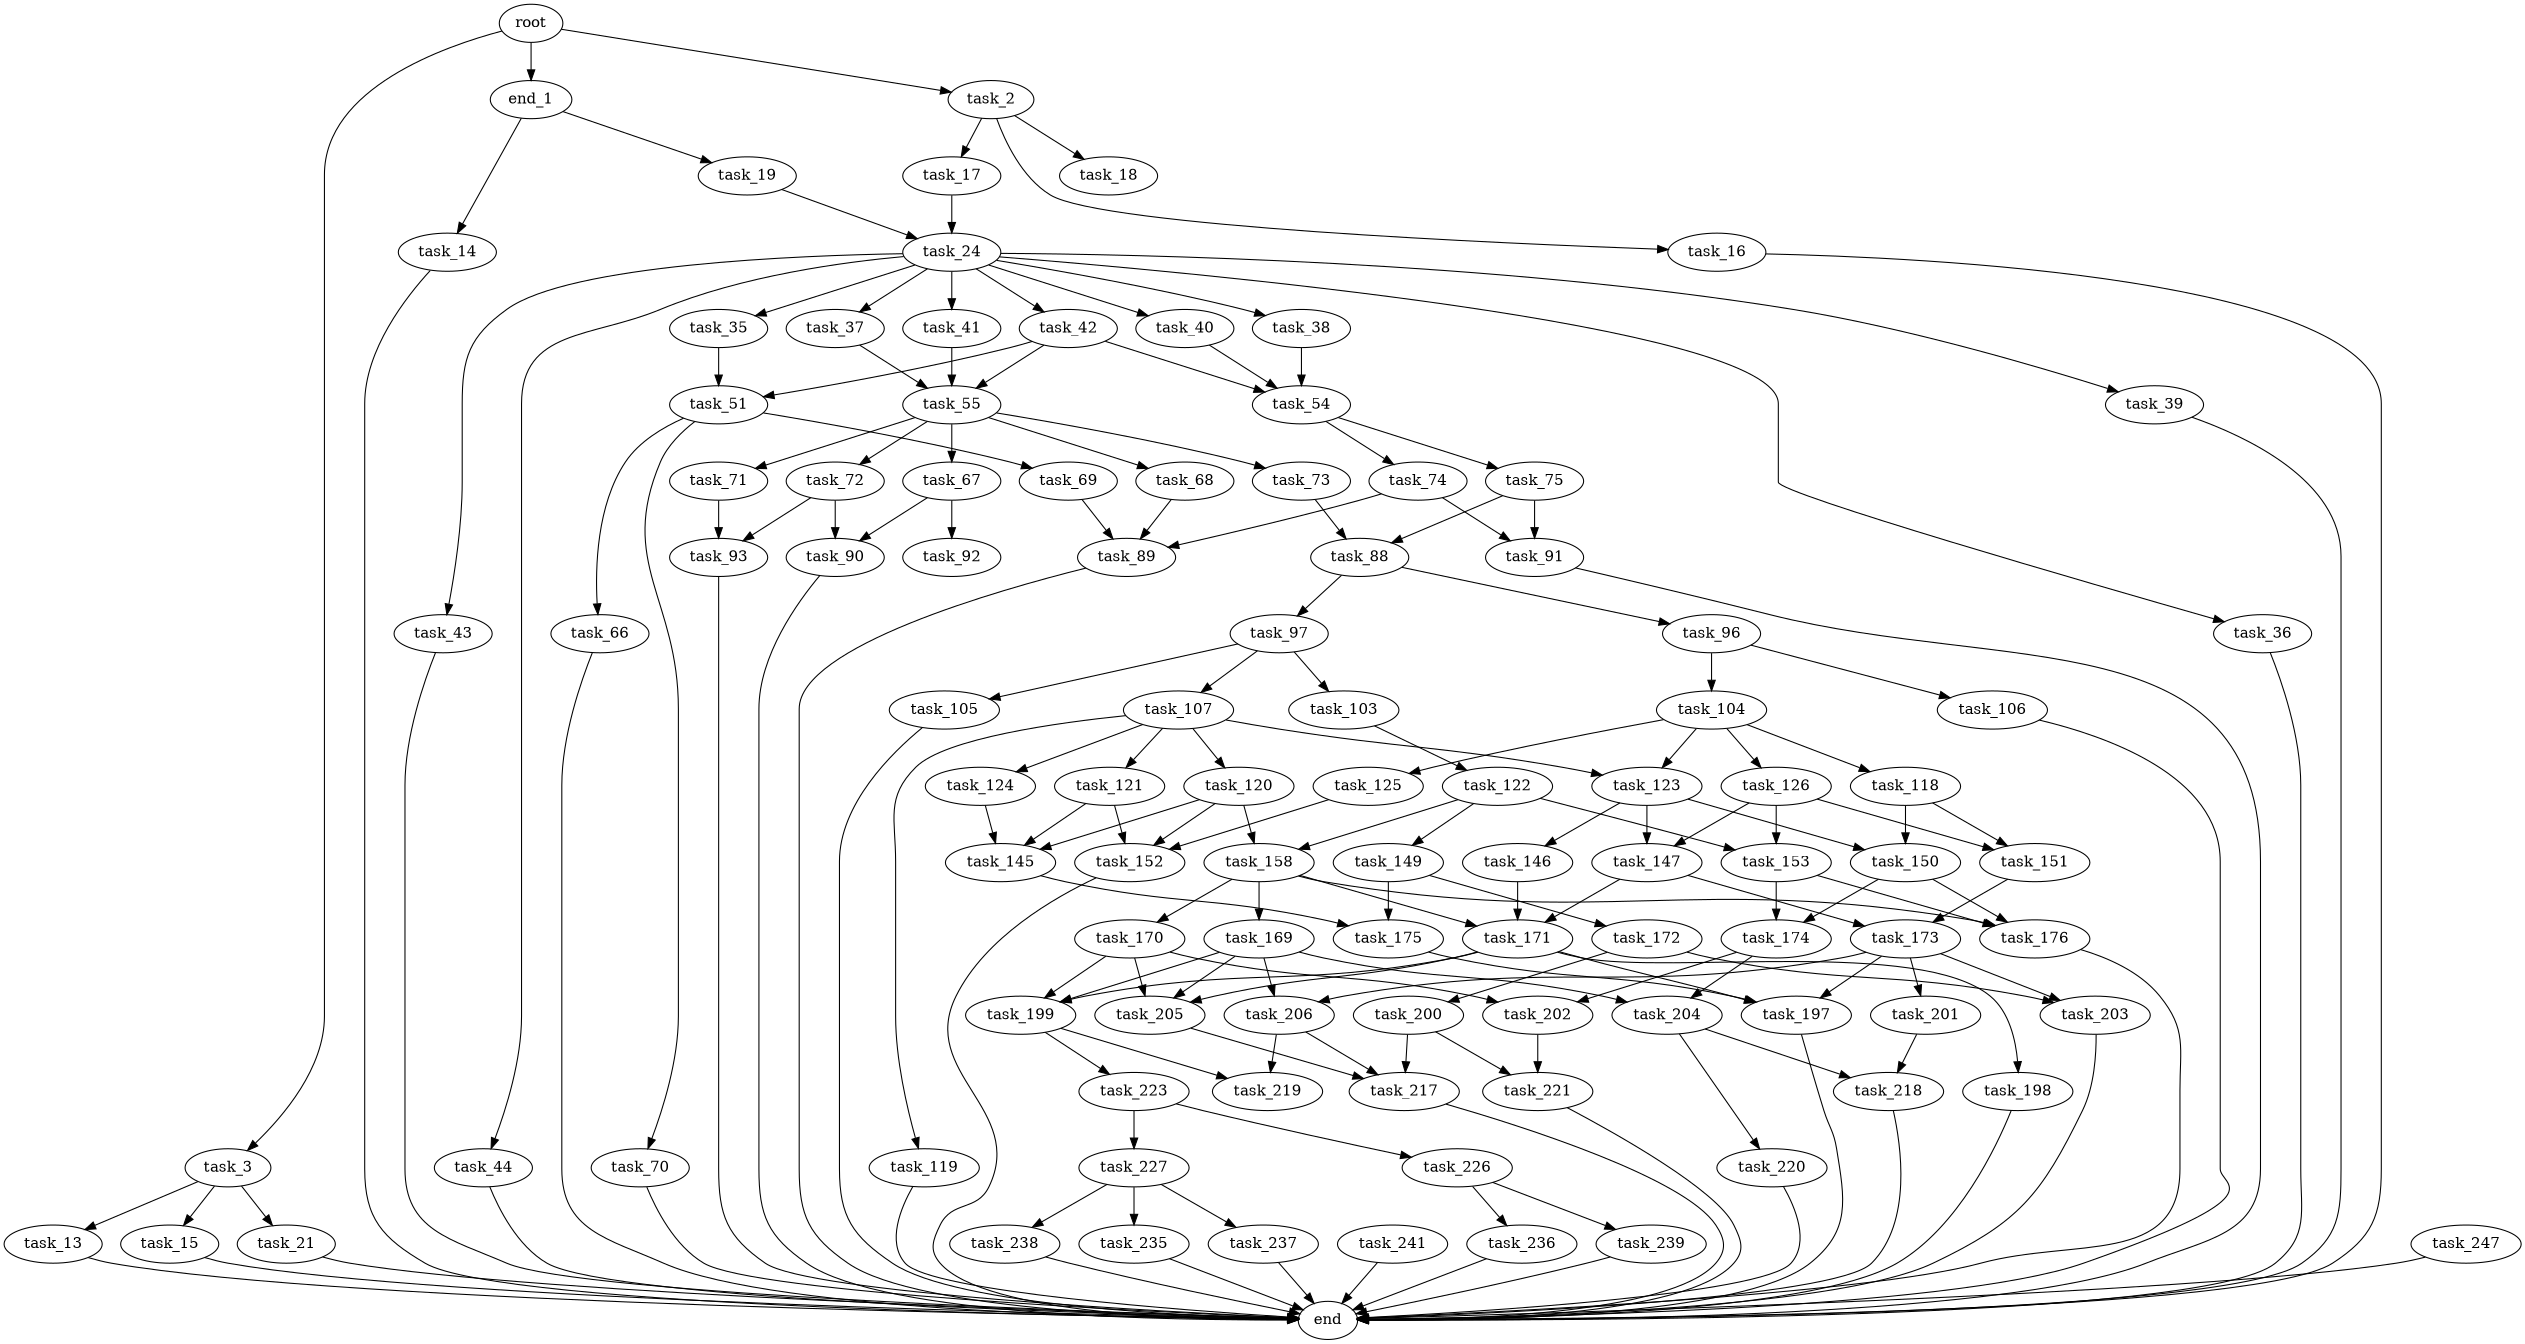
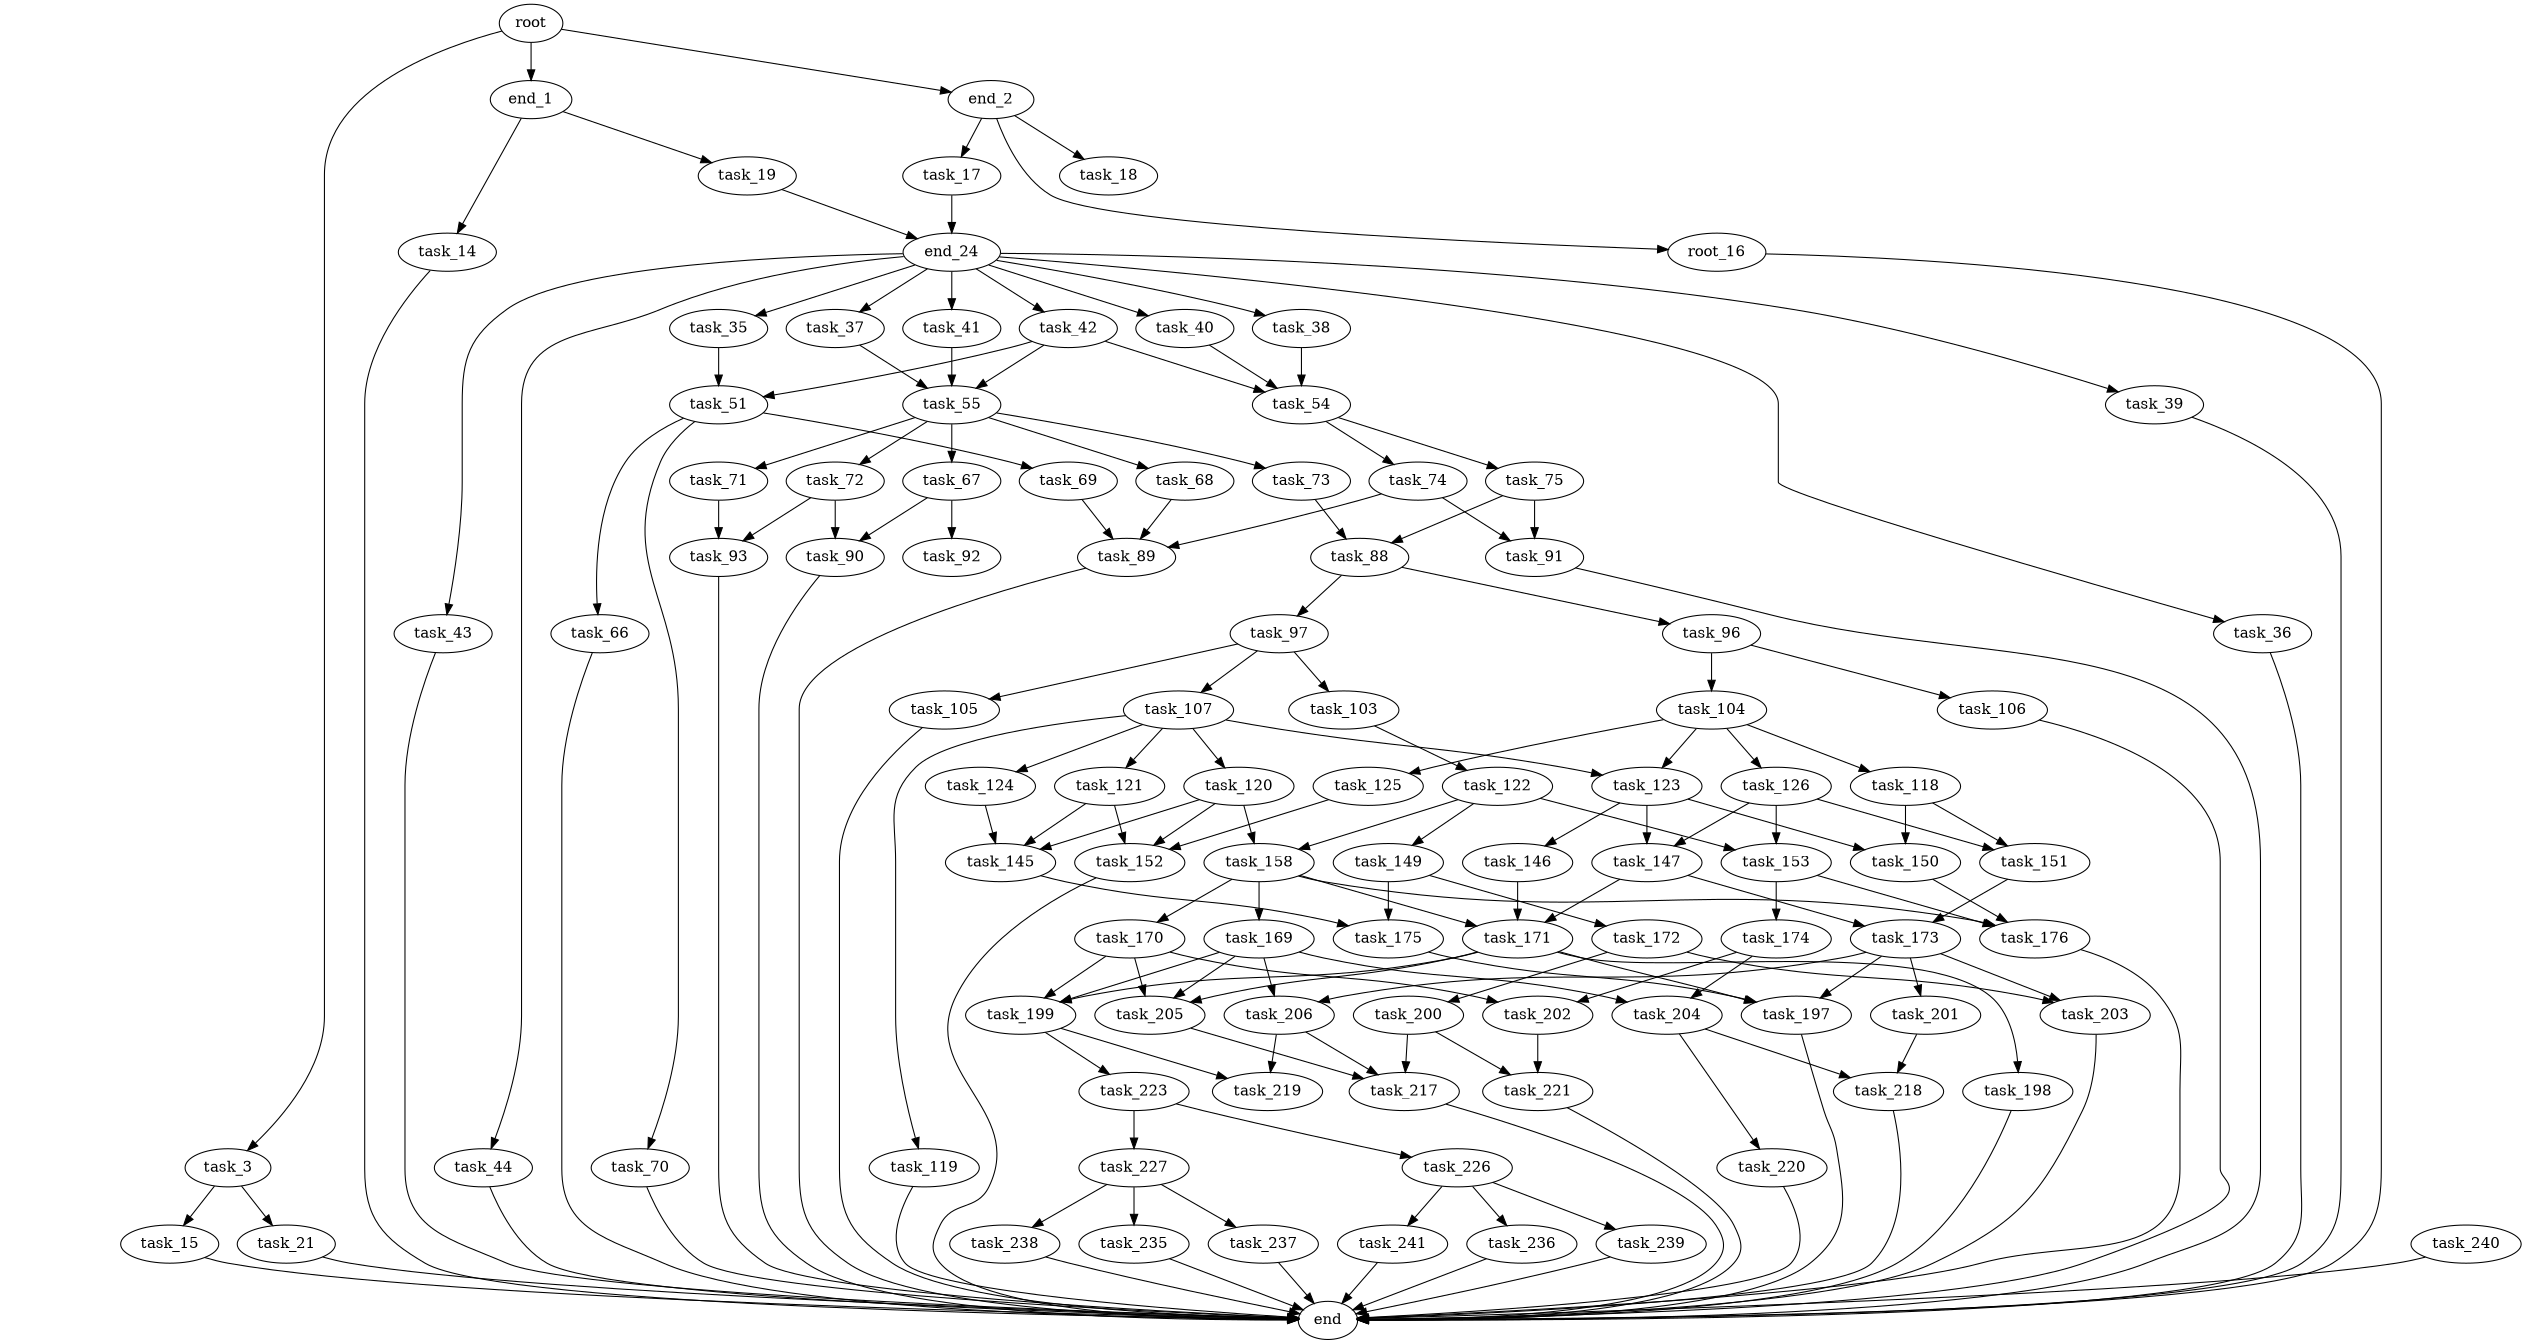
node "task_2": label "task_2" -> "end_2"
node "task_24": label "task_24" -> "end_24"
node "task_16": label "task_16" -> "root_16"
edge "task_150" -> "task_174": removed
edge "task_226" -> "task_241": added
node "task_13": removed
node "task_247": label "task_247" -> "task_240"
